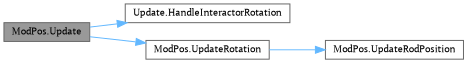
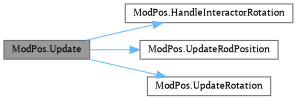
node "Update.HandleInteractorRotation": label "Update.HandleInteractorRotation" -> "ModPos.HandleInteractorRotation"
edge "ModPos.UpdateRotation" -> "ModPos.UpdateRodPosition": now "ModPos.Update" -> "ModPos.UpdateRodPosition"
